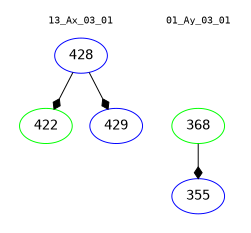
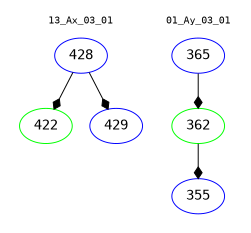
node "365": added
node "368": label "368" -> "362"
